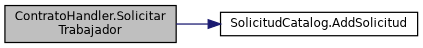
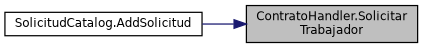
edge "ContratoHandler.Solicitar Trabajador" -> "SolicitudCatalog.AddSolicitud": reversed
